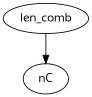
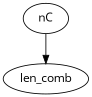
edge "len_comb" -> "nC": reversed
